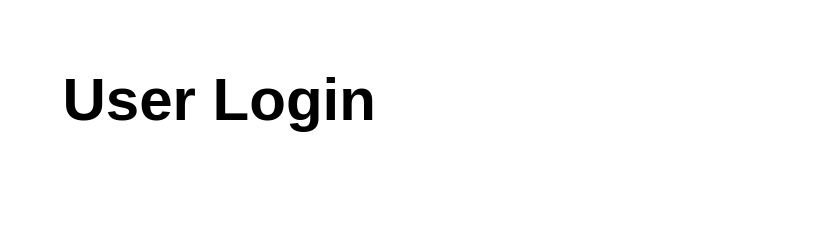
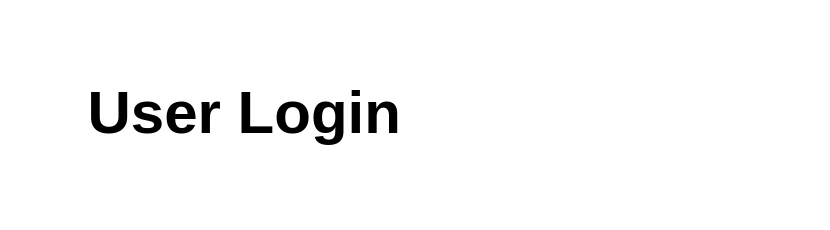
node "User Login": moved (414, 114) -> (439, 126)
